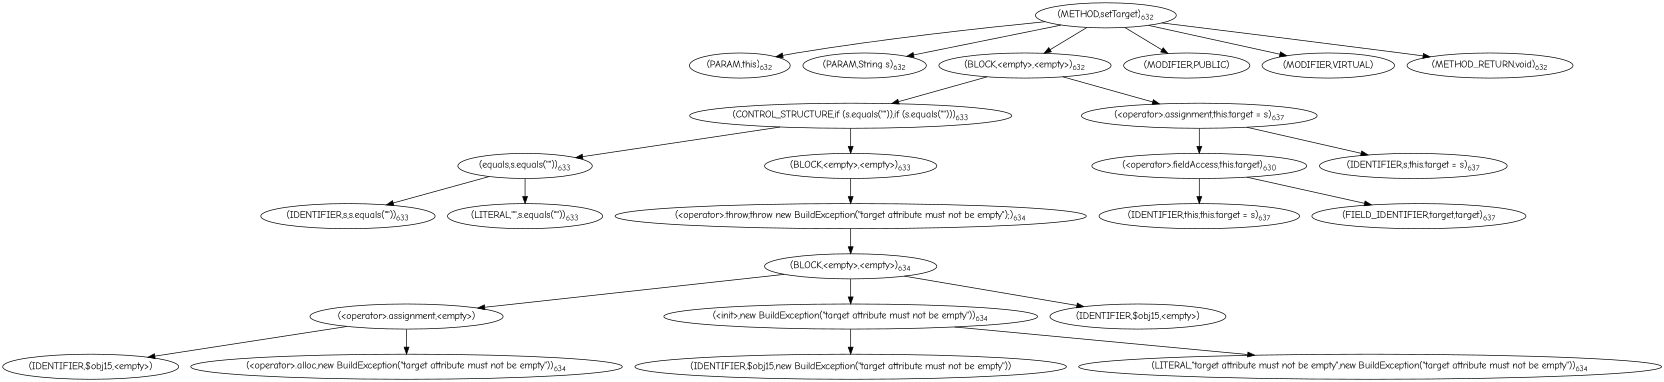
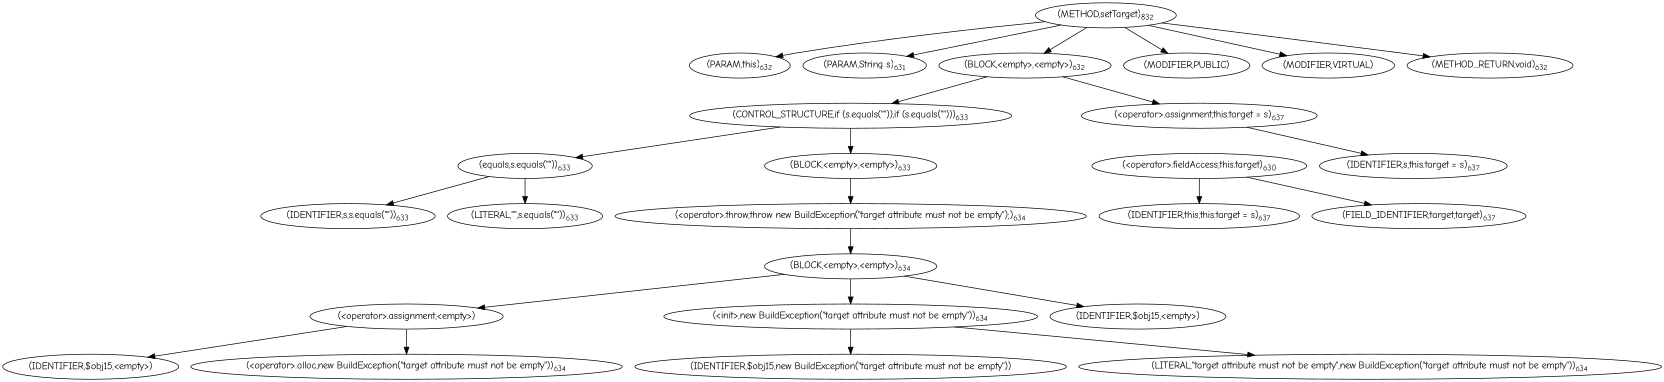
node "(METHOD,setTarget)": text "632" -> "832"
node "(PARAM,String s)": text "632" -> "631"
edge "(<operator>.assignment,this.target = s)" -> "(<operator>.fieldAccess,this.target)": removed
